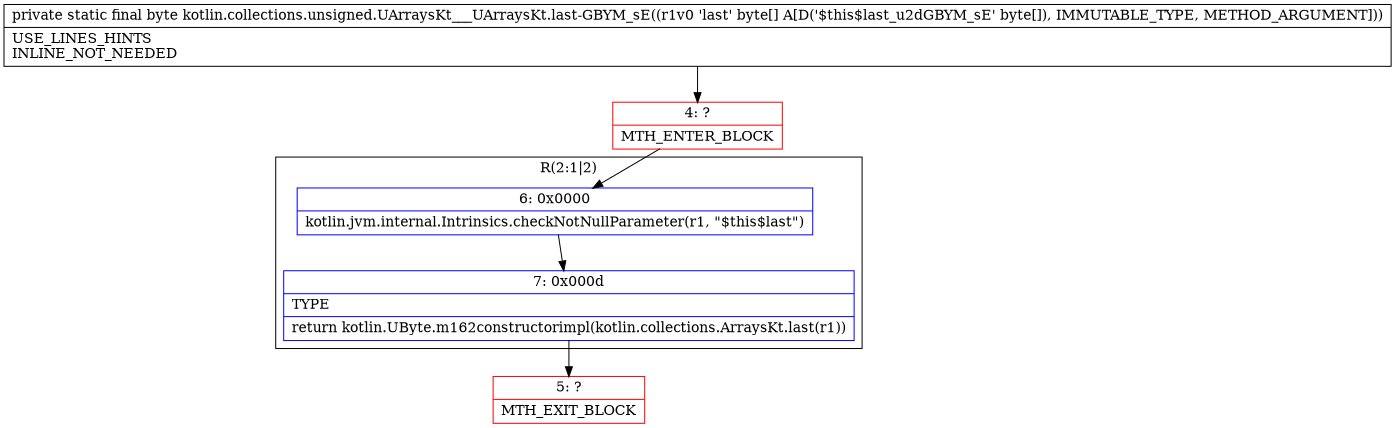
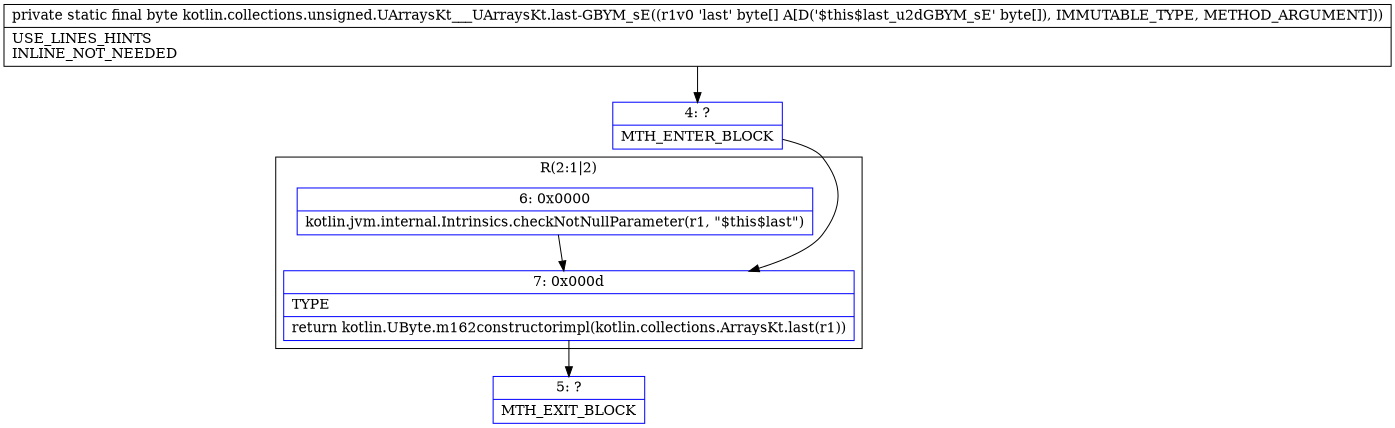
node "4: ?": color red -> blue
edge "4: ?" -> "6: 0x0000": now "4: ?" -> "7: 0x000d"
node "5: ?": color red -> blue
